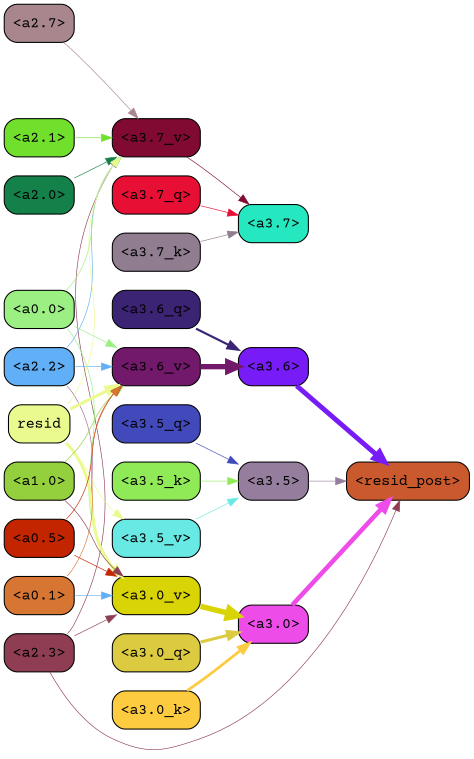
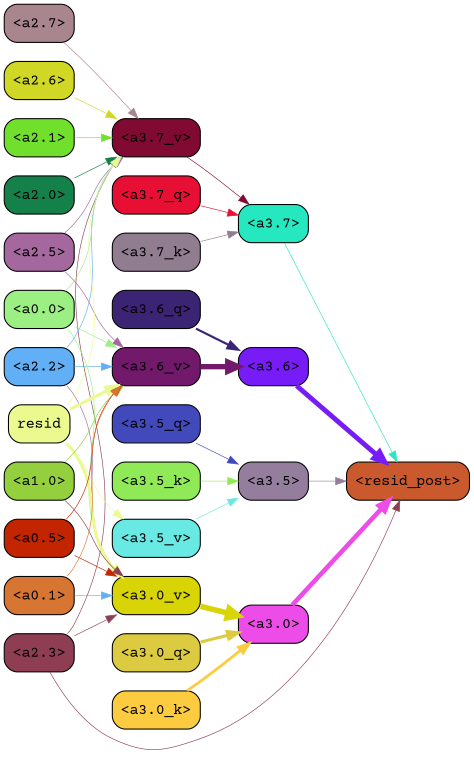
node "<a2.6>": added
node "<a2.5>": added
edge "<a3.7>" -> "<resid_post>": added
